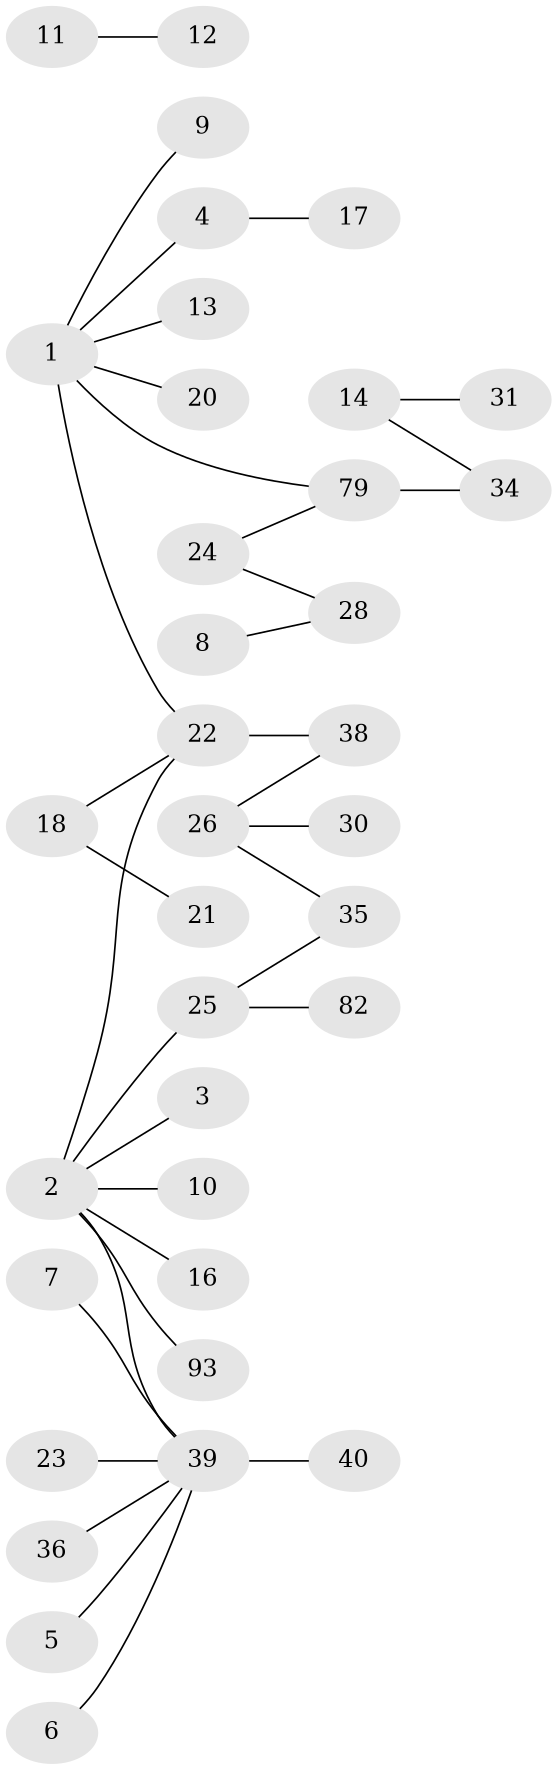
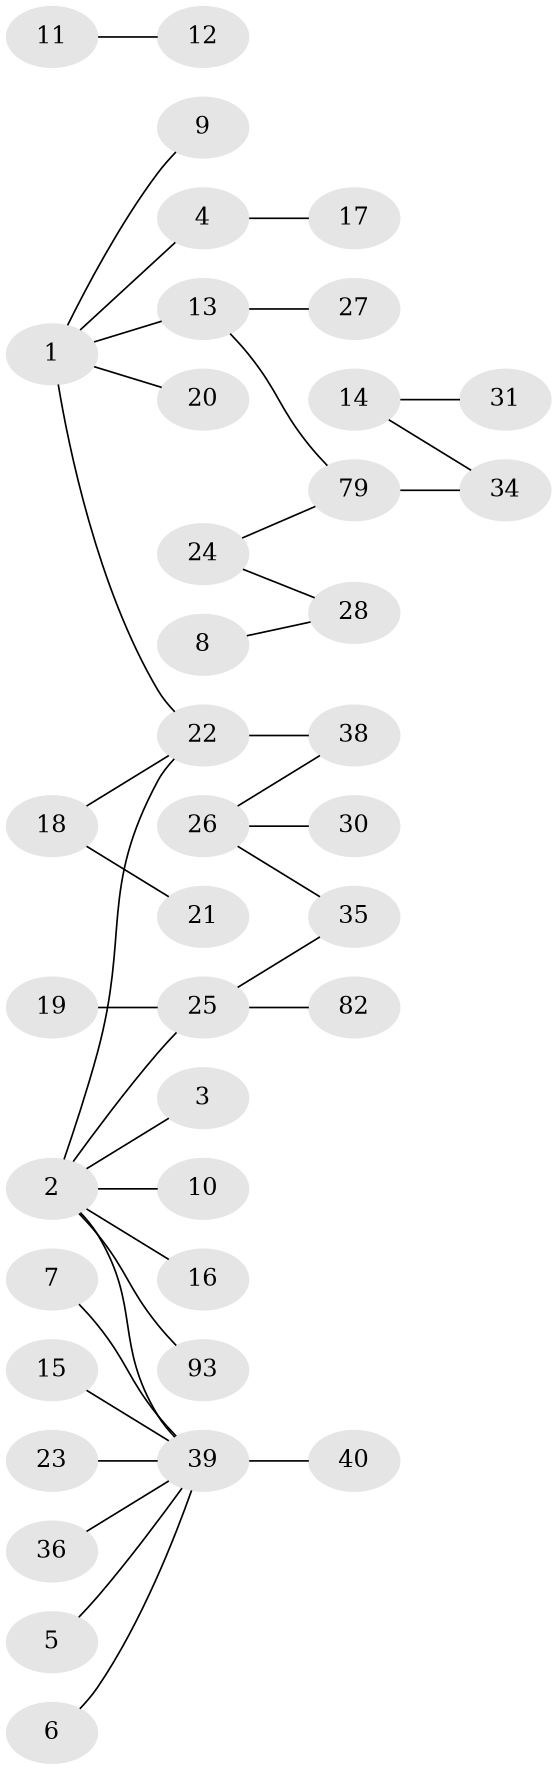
node "27": added
edge "1" -- "79": now "13" -- "79"
node "19": added
node "15": added
